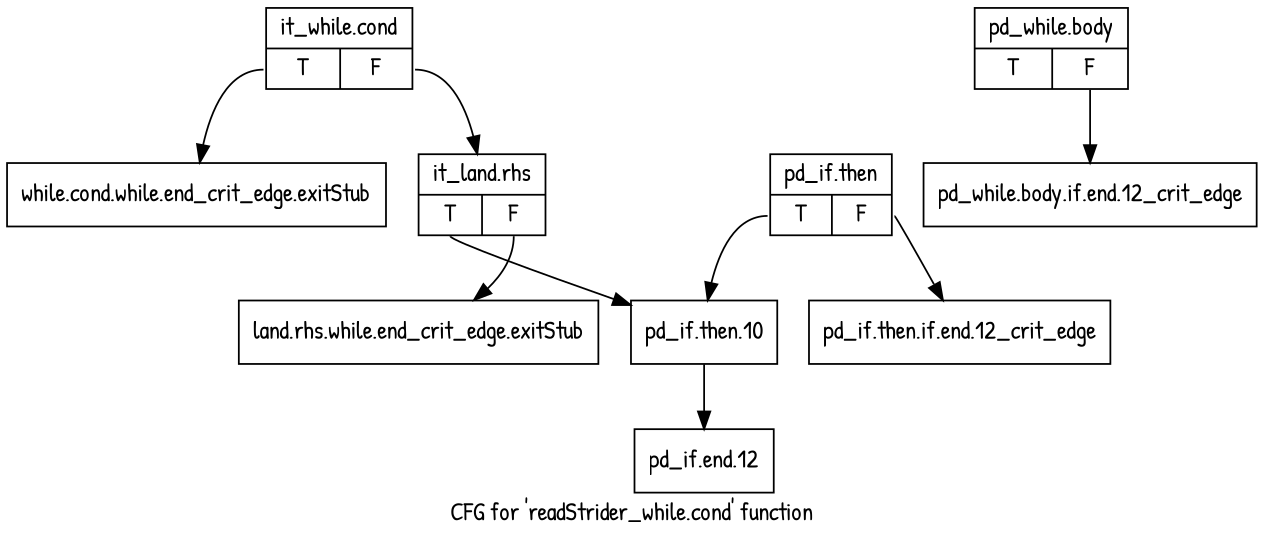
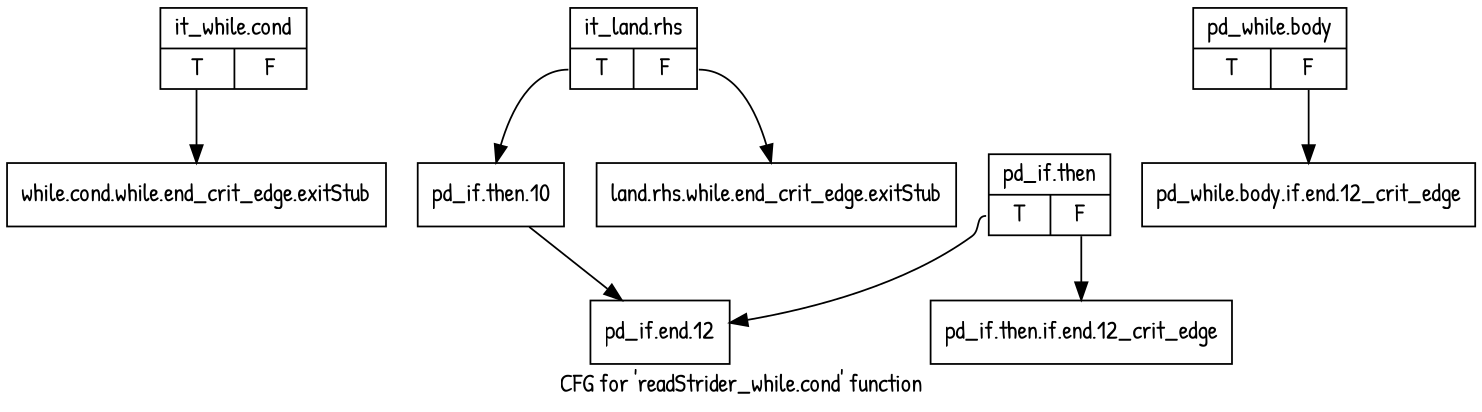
edge "it_while.cond" -> "it_land.rhs": removed
edge "pd_if.then" -> "pd_if.then.10": now "pd_if.then" -> "pd_if.end.12"
